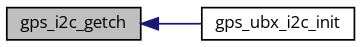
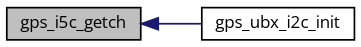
node "gps_i2c_getch": label "gps_i2c_getch" -> "gps_i5c_getch"
